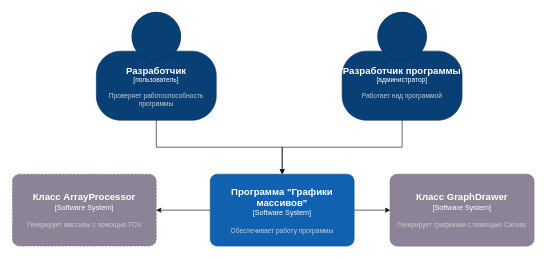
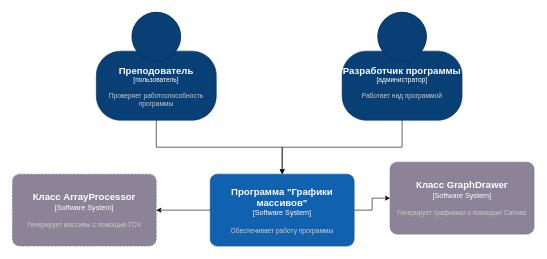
node "Разработчик [пользователь] Проверяет работоспособность программы": label "Разработчик [пользователь] Проверяет работоспособность программы" -> "Преподователь [пользователь] Проверяет работоспособность программы"
node "Класс GraphDrawer [Software System] Генерирует графикики с помощью Canvas": moved (462, 210) -> (462, 198)
